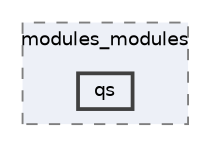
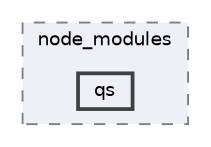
cluster "modules_modules": label "modules_modules" -> "node_modules"
